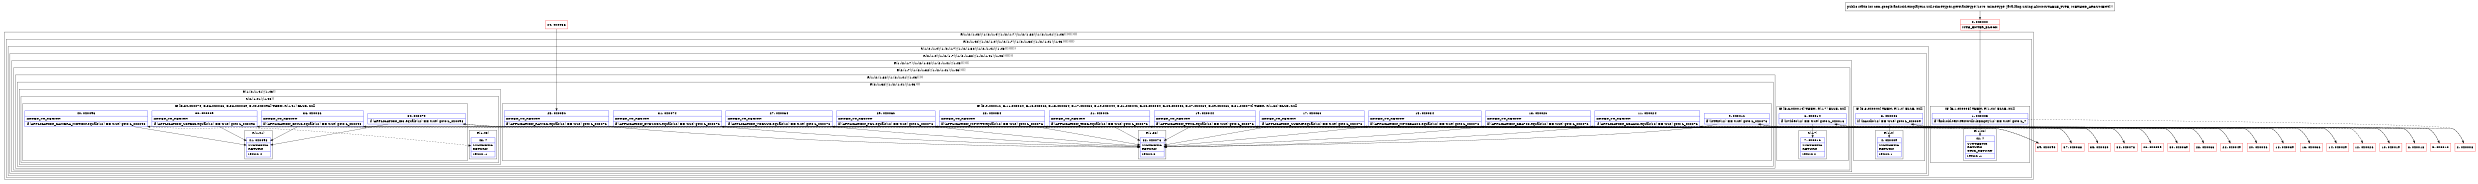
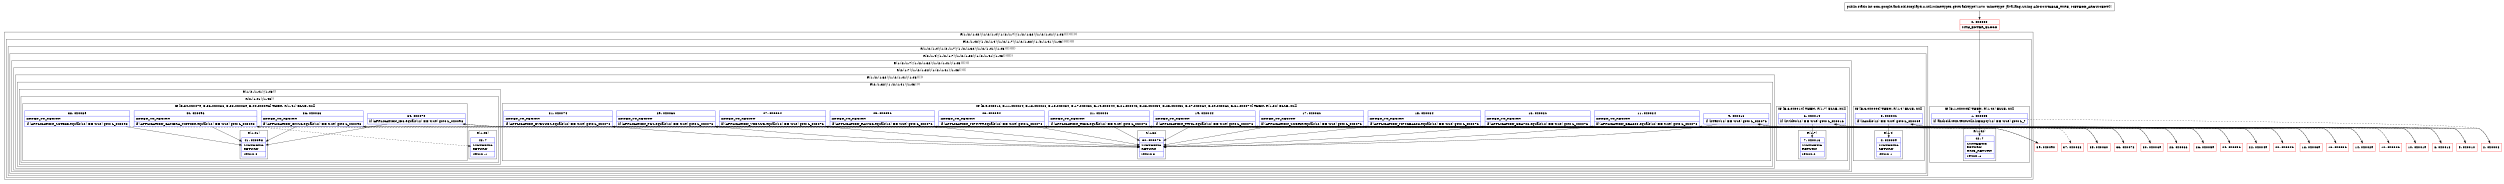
edge "37: 0x0088" -> "38: 0x008e": removed
edge "23: 0x0054" -> "24: 0x0056": added
